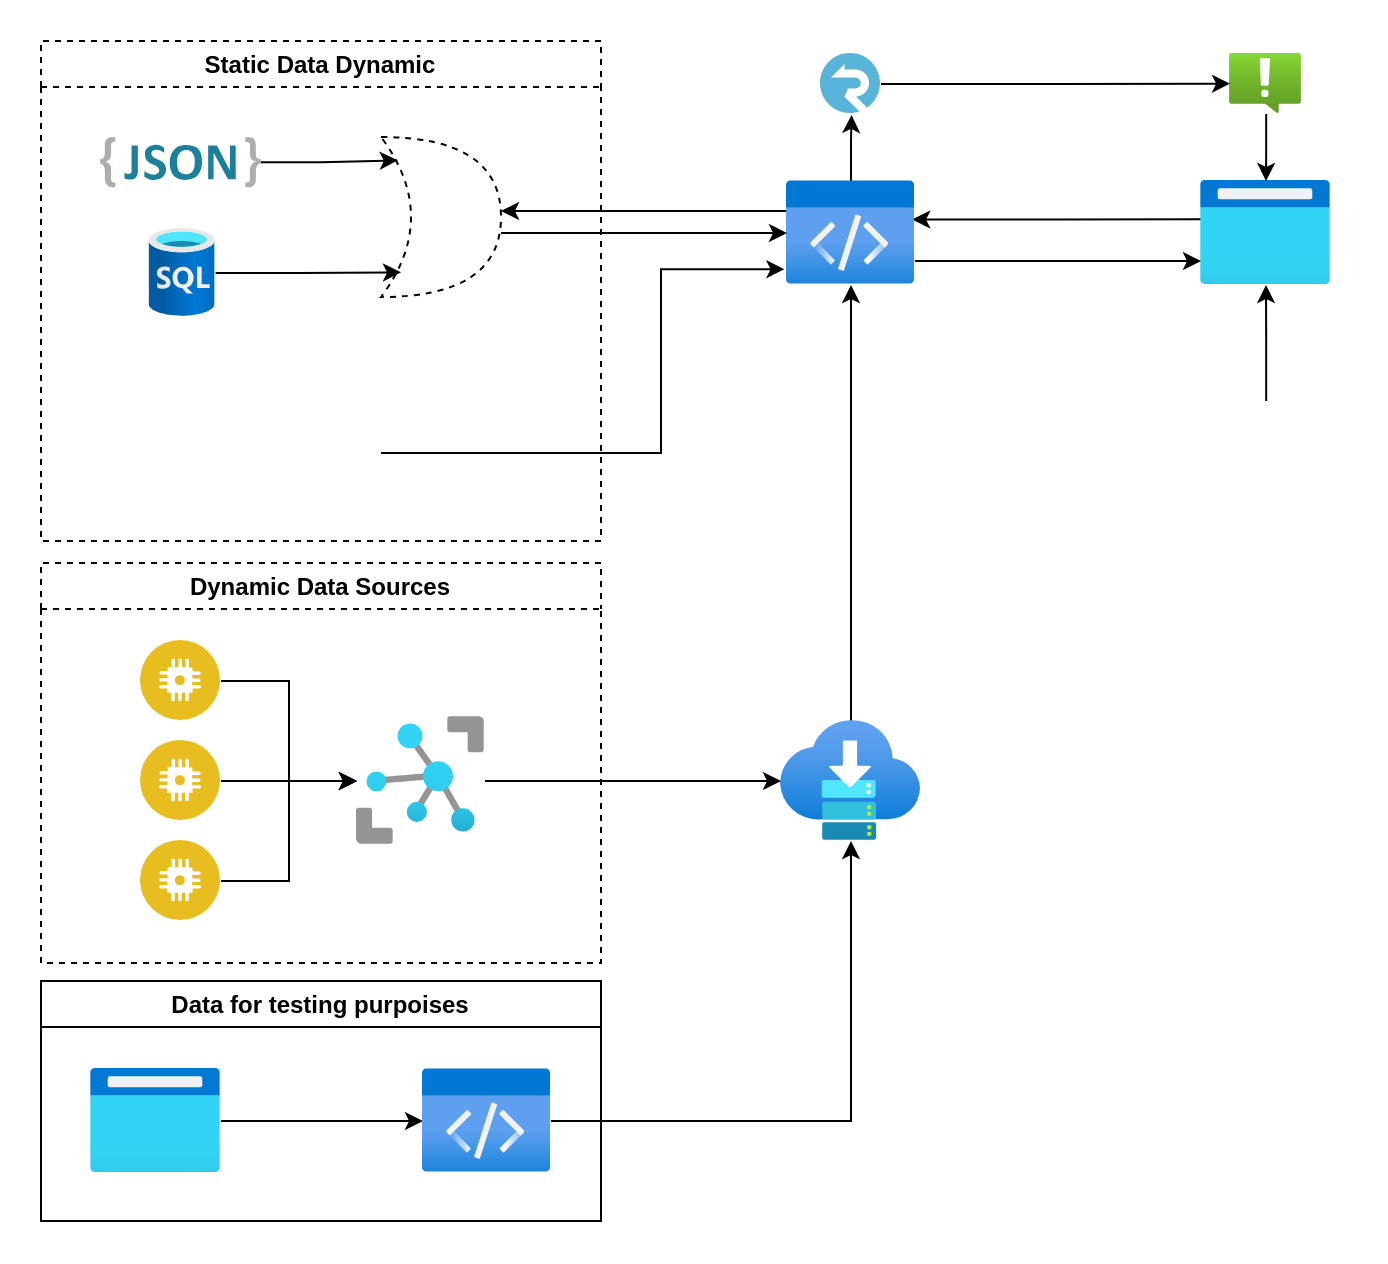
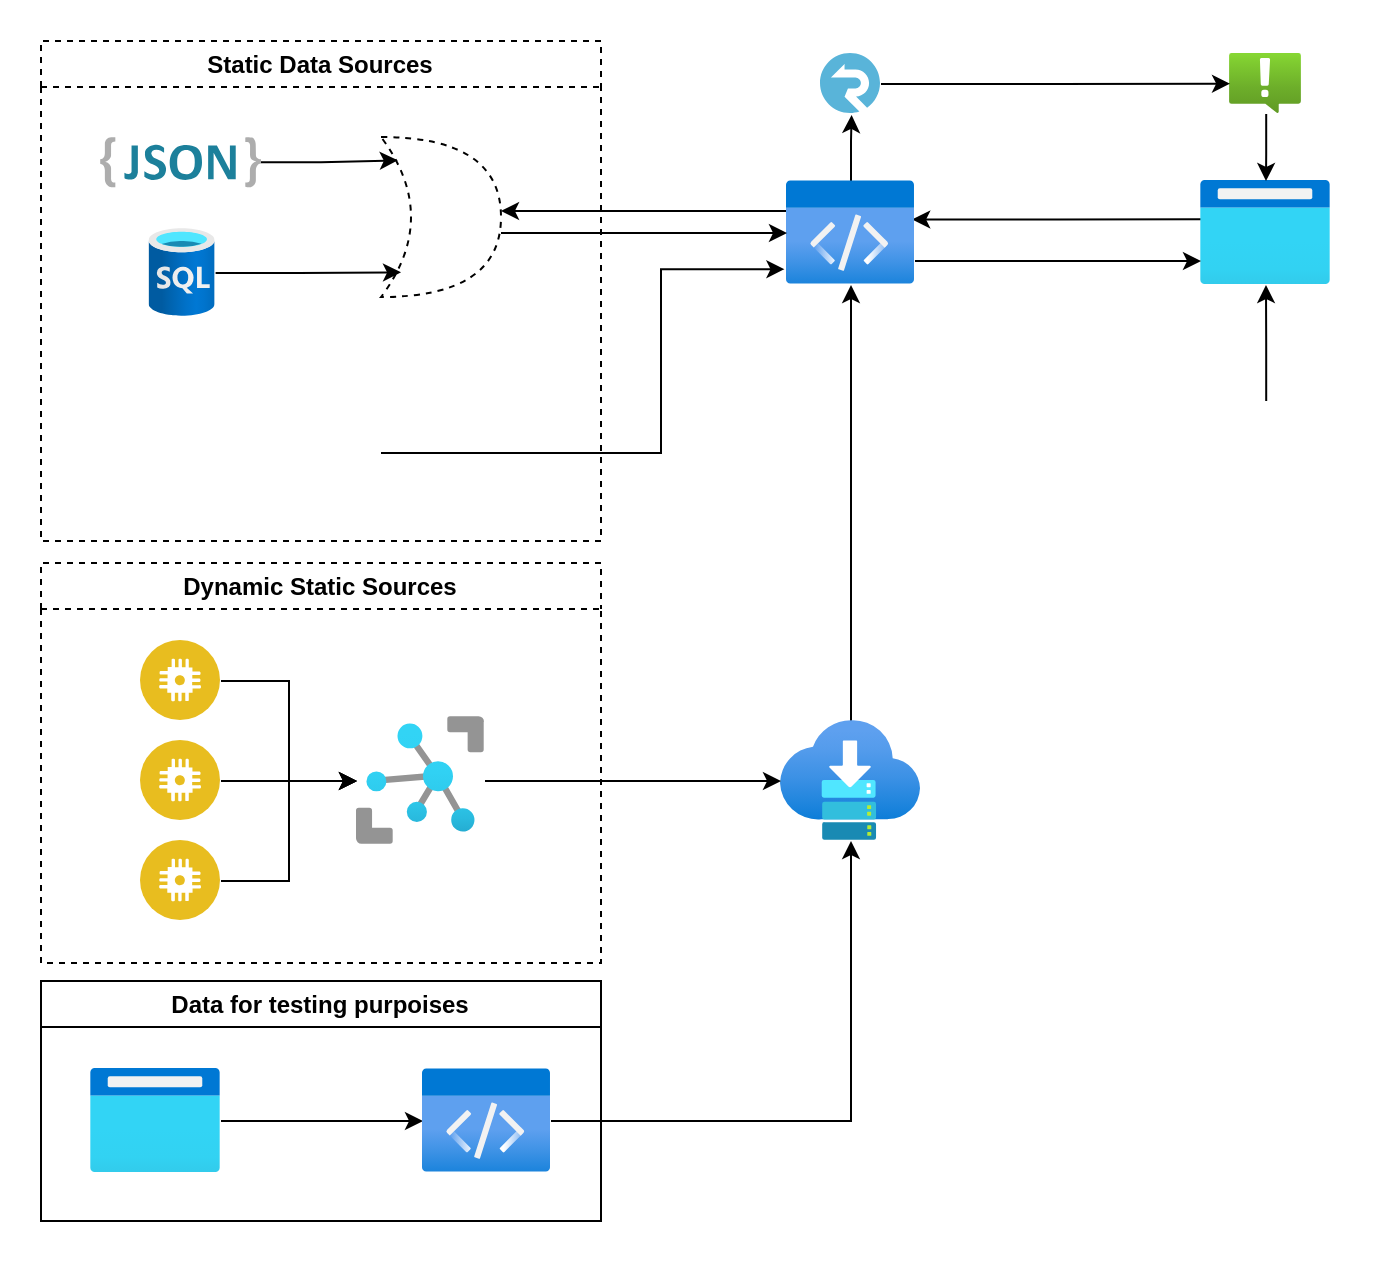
node "Static Data Dynamic": label "Static Data Dynamic" -> "Static Data Sources"
node "Dynamic Data Sources": label "Dynamic Data Sources" -> "Dynamic Static Sources"
